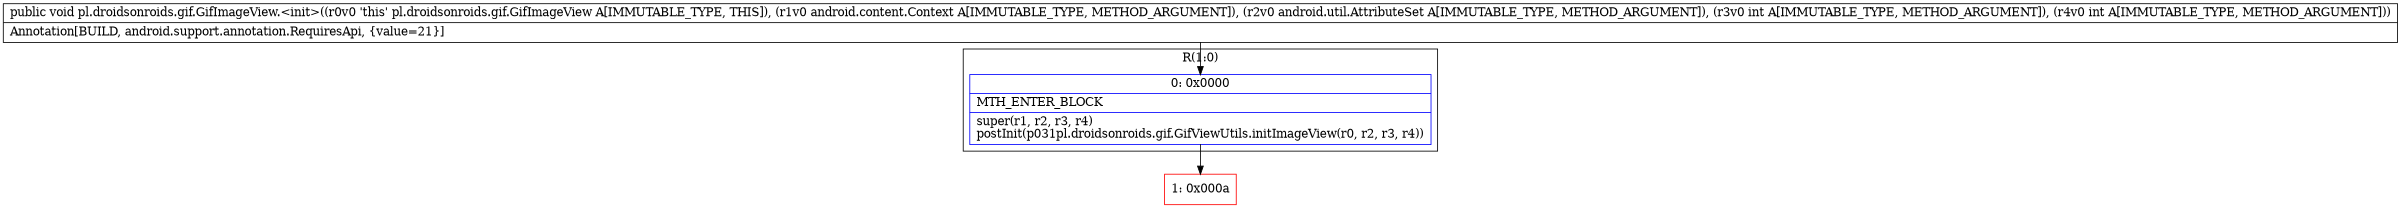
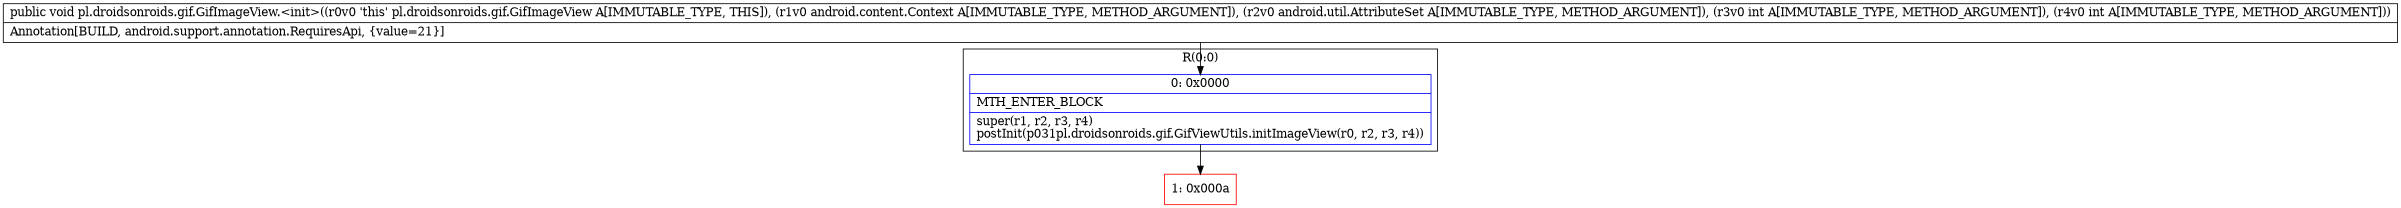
cluster "R(1:0)": label "R(1:0)" -> "R(0:0)"
